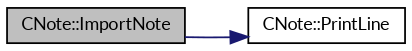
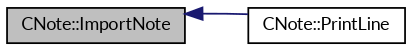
edge "CNote::ImportNote" -> "CNote::PrintLine": reversed
